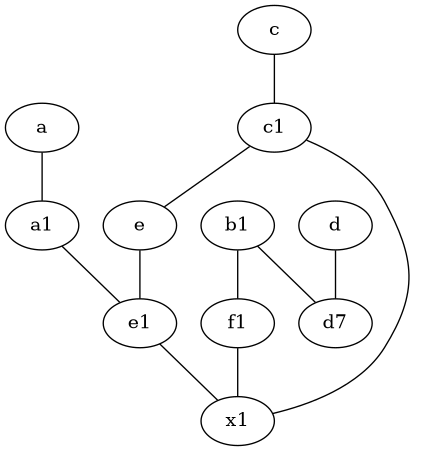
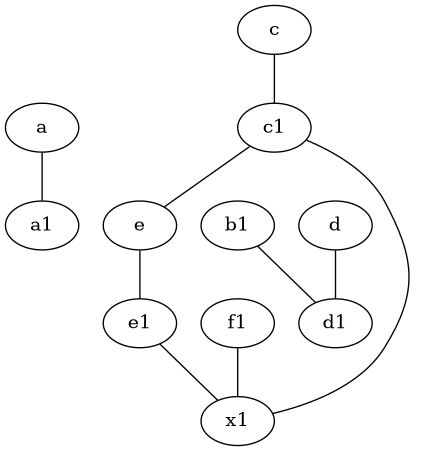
edge "a1" -- "e1": removed
edge "b1" -- "f1": removed
node "d7": label "d7" -> "d1"
